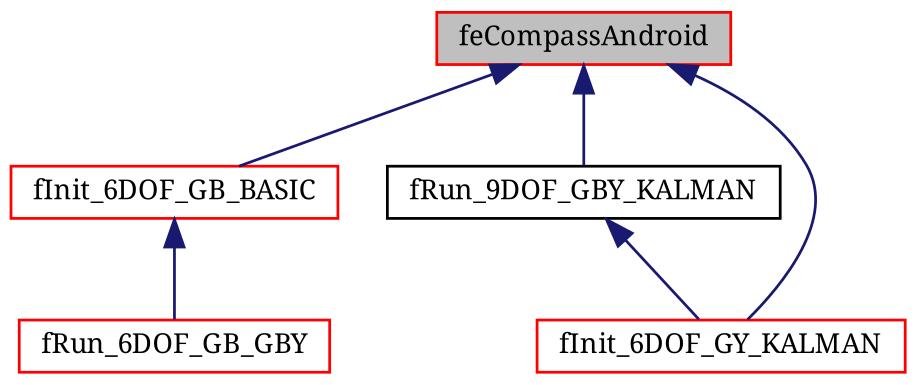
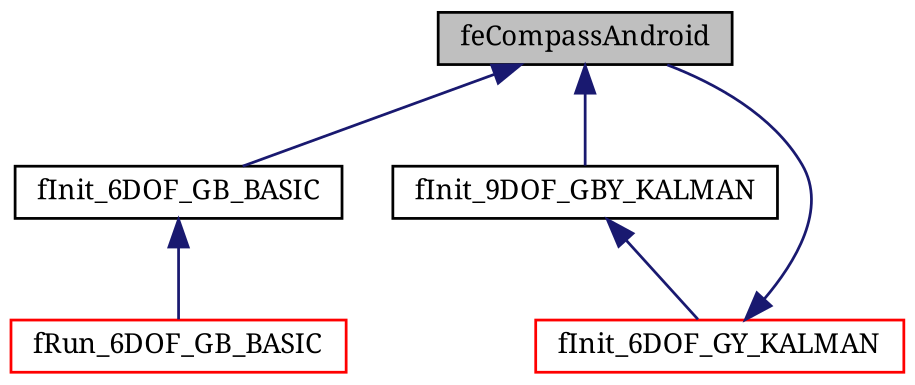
node "feCompassAndroid": color red -> black
edge "fInit_6DOF_GY_KALMAN" -> "feCompassAndroid": reversed
node "fInit_6DOF_GB_BASIC": color red -> black
node "fRun_9DOF_GBY_KALMAN": label "fRun_9DOF_GBY_KALMAN" -> "fInit_9DOF_GBY_KALMAN"
node "fRun_6DOF_GB_GBY": label "fRun_6DOF_GB_GBY" -> "fRun_6DOF_GB_BASIC"
